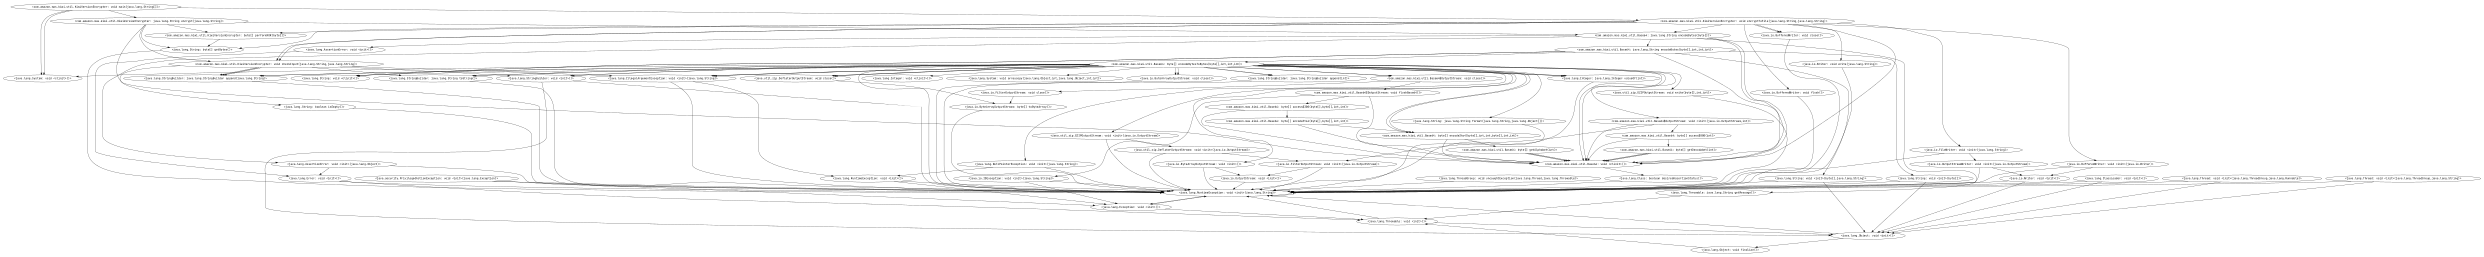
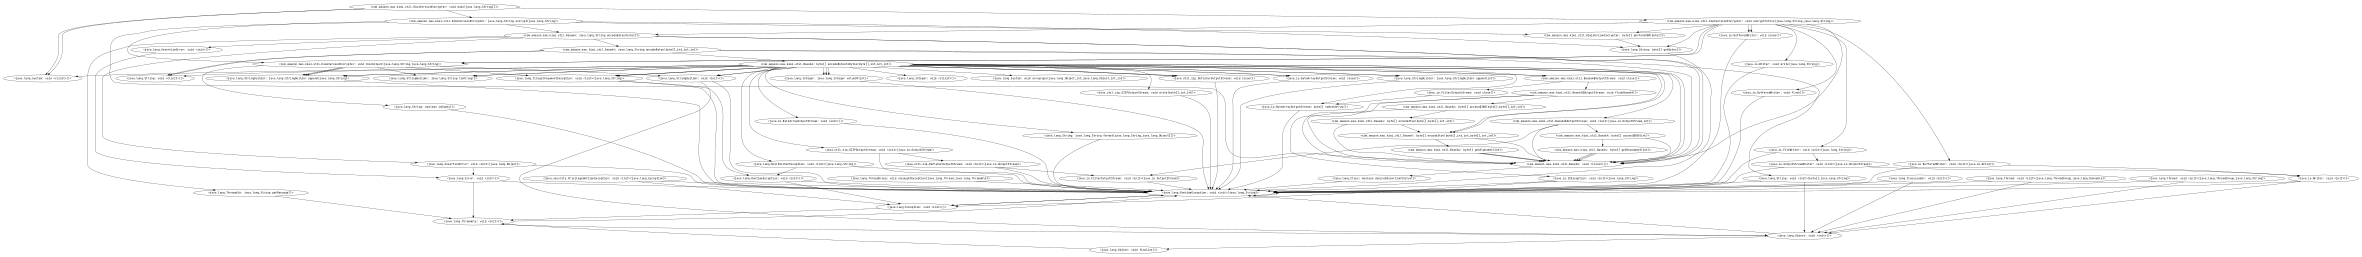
node "<java.io.OutputStream: void <init>()>": removed
node "<java.lang.String: void <init>(byte[])>": removed
edge "<java.lang.StringBuilder: java.lang.String toString()>" -> "<java.lang.RuntimeException: void <init>(java.lang.String)>": removed
